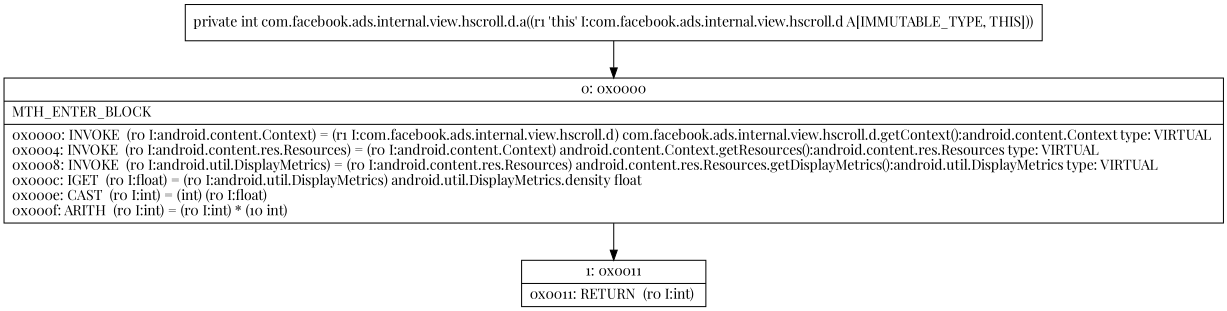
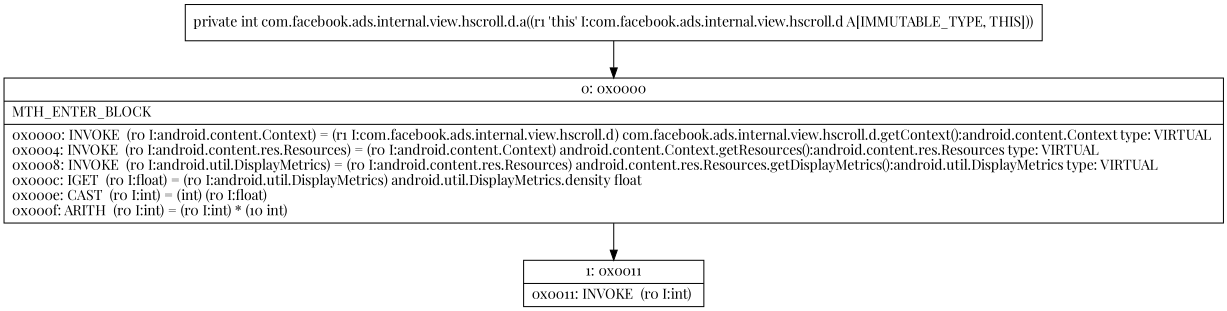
node "1: 0x0011": text "0x0011: RETURN  (r0 I:int)" -> "0x0011: INVOKE  (r0 I:int)"
